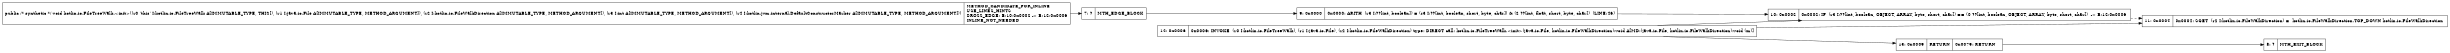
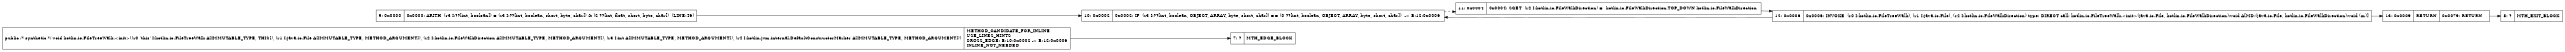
edge "7: ?" -> "9: 0x0000": removed
edge "12: 0x0006" -> "11: 0x0004": reversed
